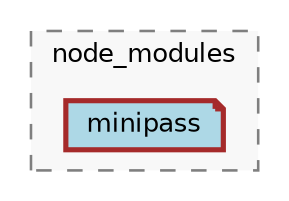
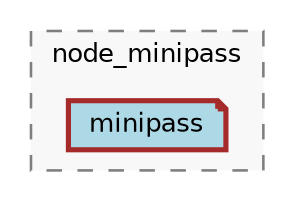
cluster "node_modules": label "node_modules" -> "node_minipass"
